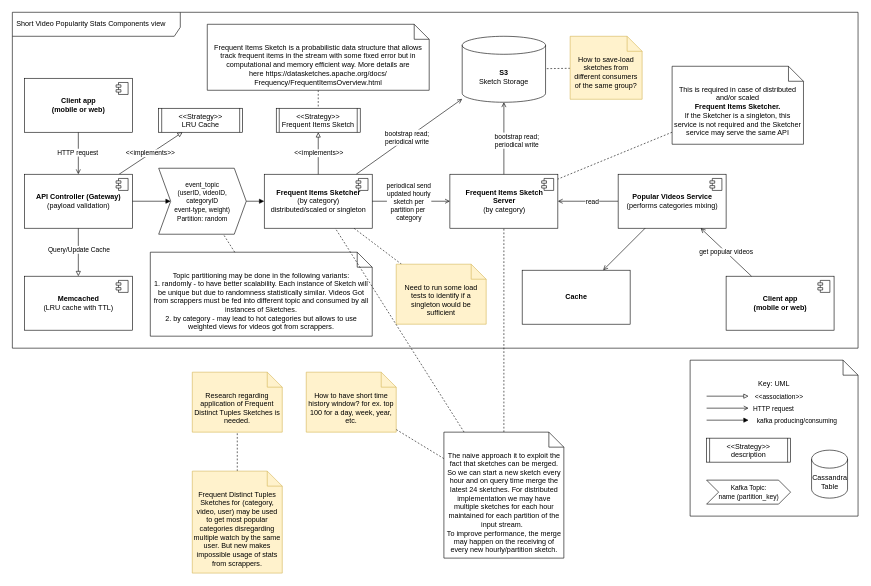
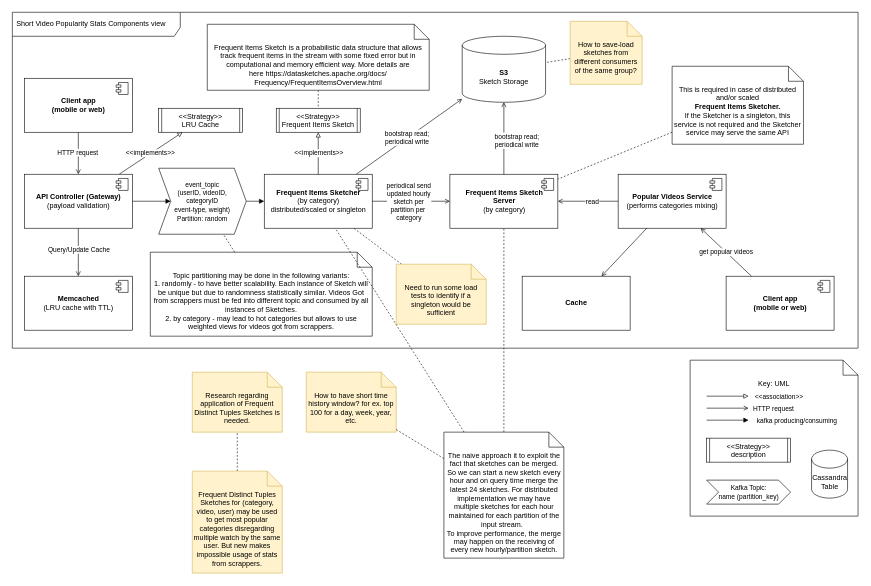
node "How to save-load sketches from different consumers of the same group?": moved (606, 68) -> (606, 53)
edge "API Controller (Gateway) (payload validation)" -> "Memcached (LRU cache with TTL)": arrowhead block -> open
node "Cache": moved (576, 297) -> (576, 303)
